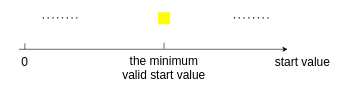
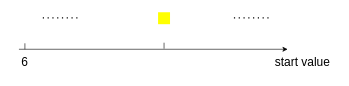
node "0": label "0" -> "6"
node "the minimum valid start value": removed
